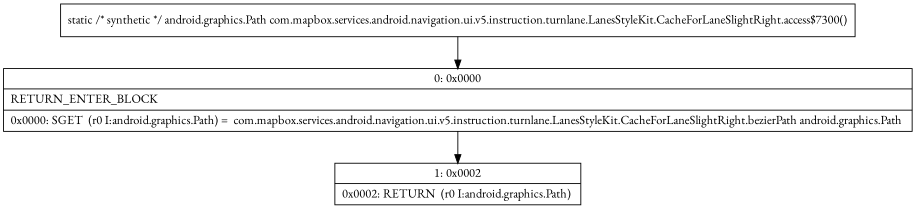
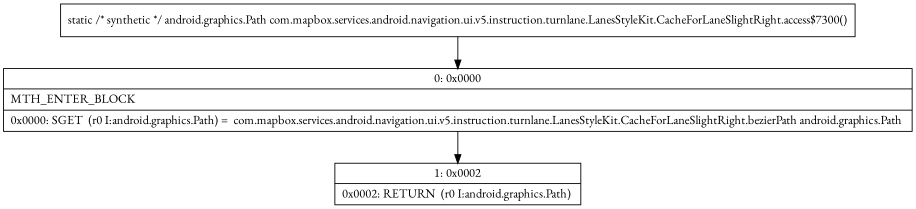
node "0: 0x0000": text "RETURN_ENTER_BLOCK" -> "MTH_ENTER_BLOCK"
